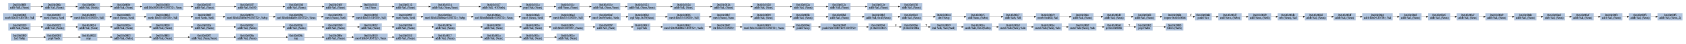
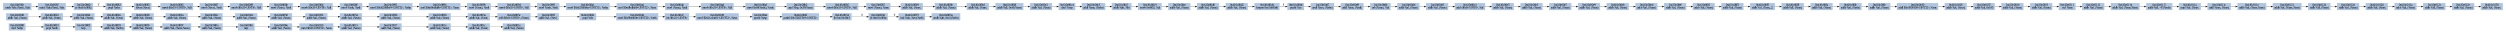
edge "0x610c0083 fdivrs (%ecx)" -> "0x610c0085 movb $0x35<UINT8>, %dl": added
edge "0x610c00f5 addb %cl, (%ecx,,2)" -> "0x610c00f8 addb %dl, (%eax)": added
node "0x610c005d outsb %ds:(%esi), %dx": removed
